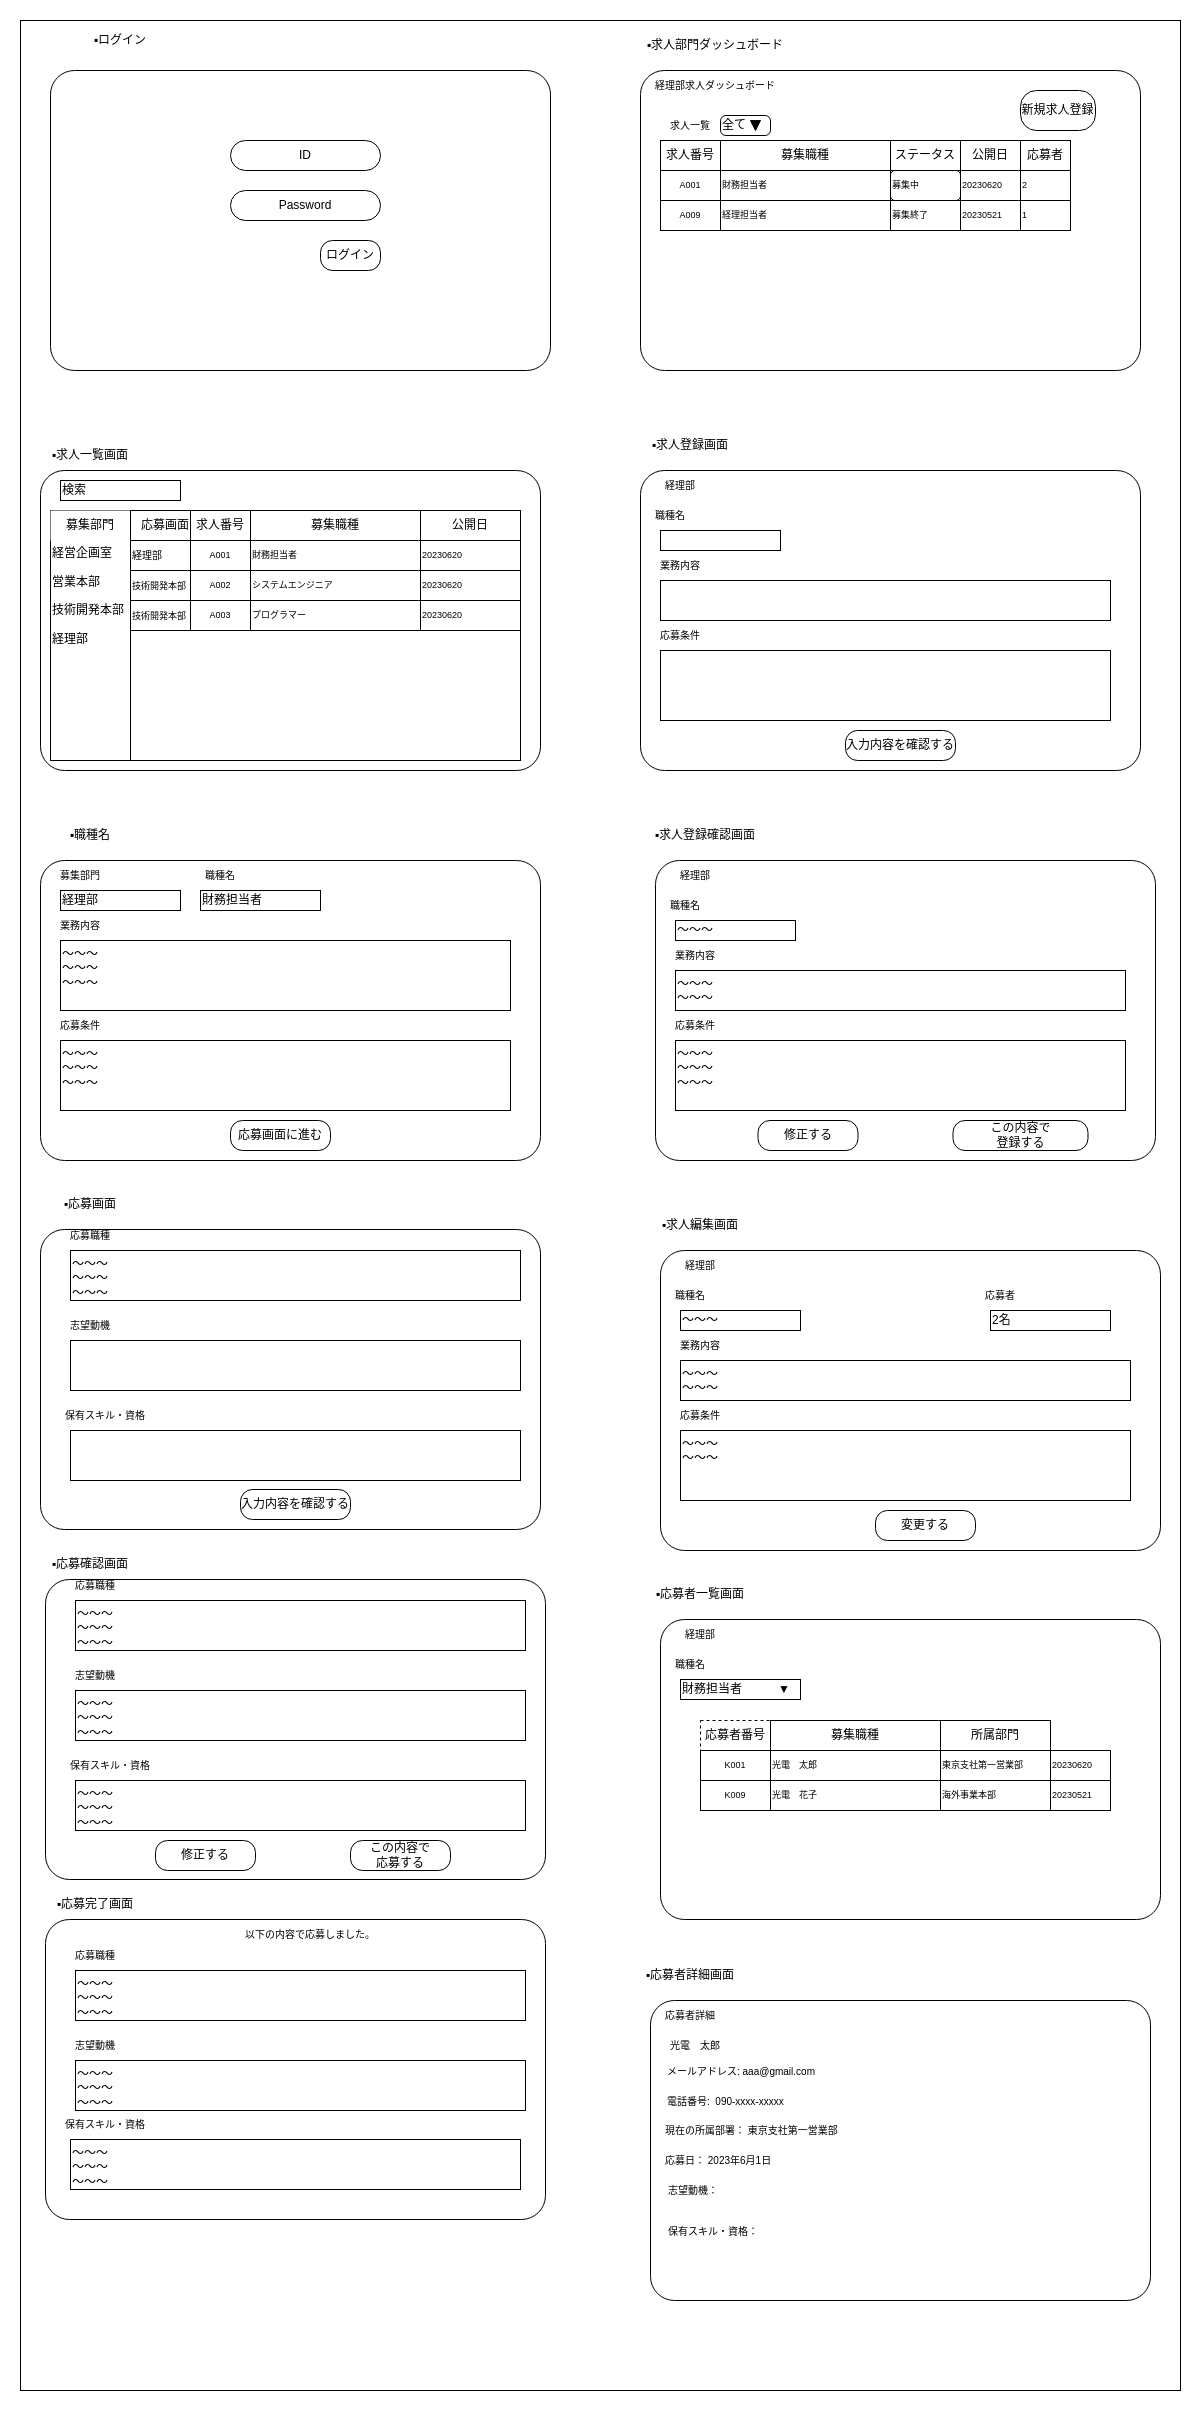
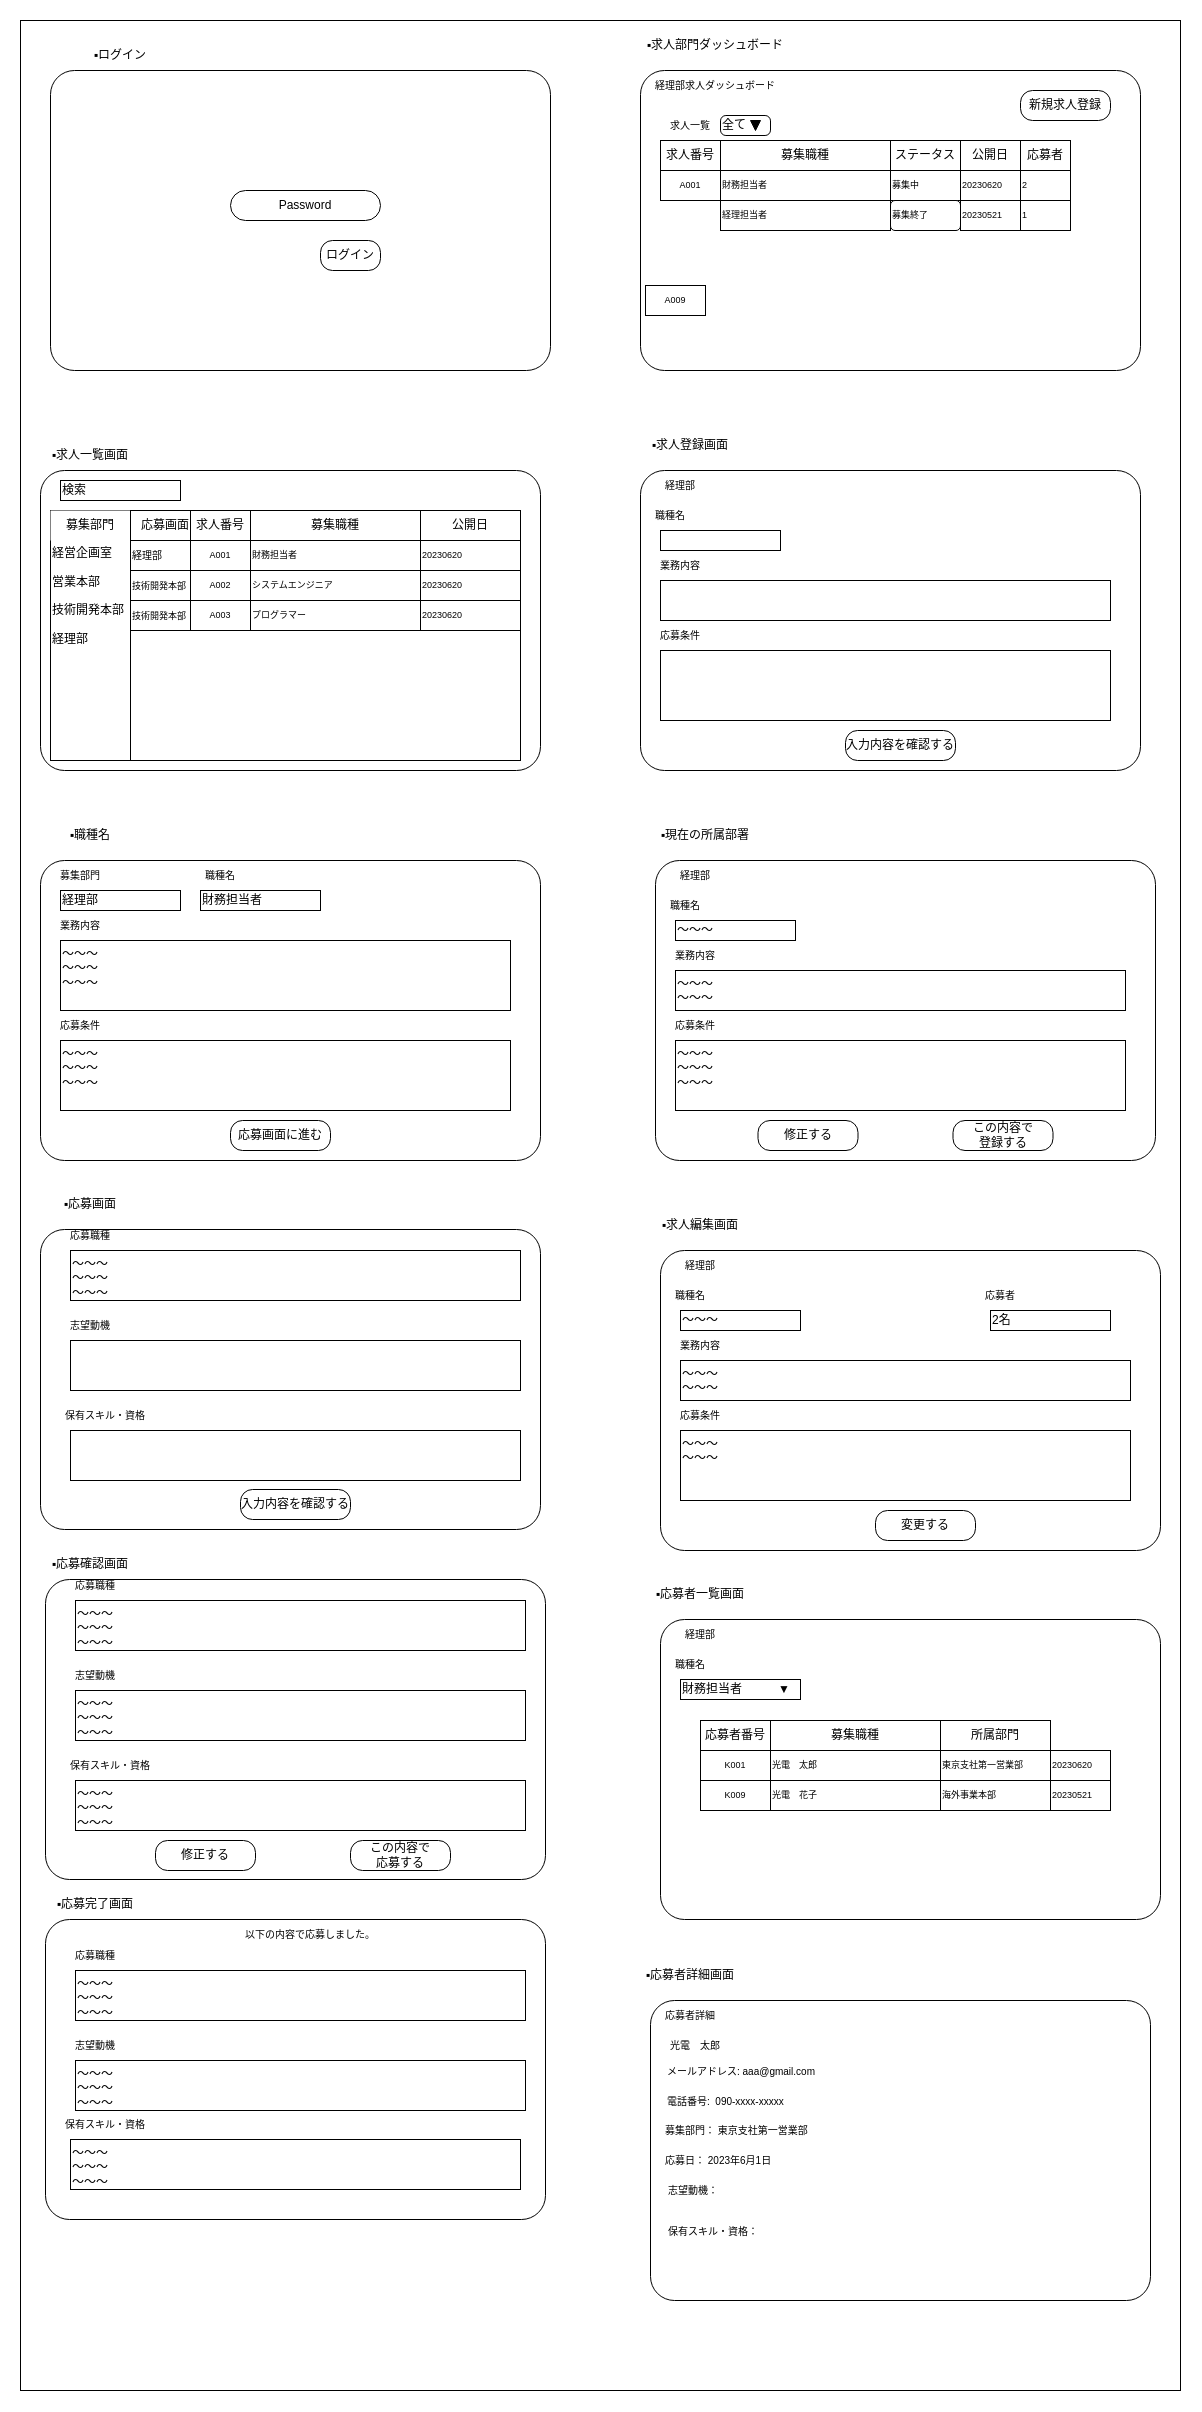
node "▪️ログイン": moved (121, 41) -> (121, 56)
node "新規求人登録": size 75x40 -> 90x30
node "ID": removed
node "募集中": shape rounded rectangle -> rectangle
node "A009": moved (691, 216) -> (676, 301)
node "募集終了": shape rectangle -> rounded rectangle
node "▪️求人登録確認画面": label "▪️求人登録確認画面" -> "▪️現在の所属部署"
node "この内容で 登録する": size 135x30 -> 100x30
node "応募者番号": style dashed -> solid
node "現在の所属部署： 東京支社第一営業部": label "現在の所属部署： 東京支社第一営業部" -> "募集部門： 東京支社第一営業部"
